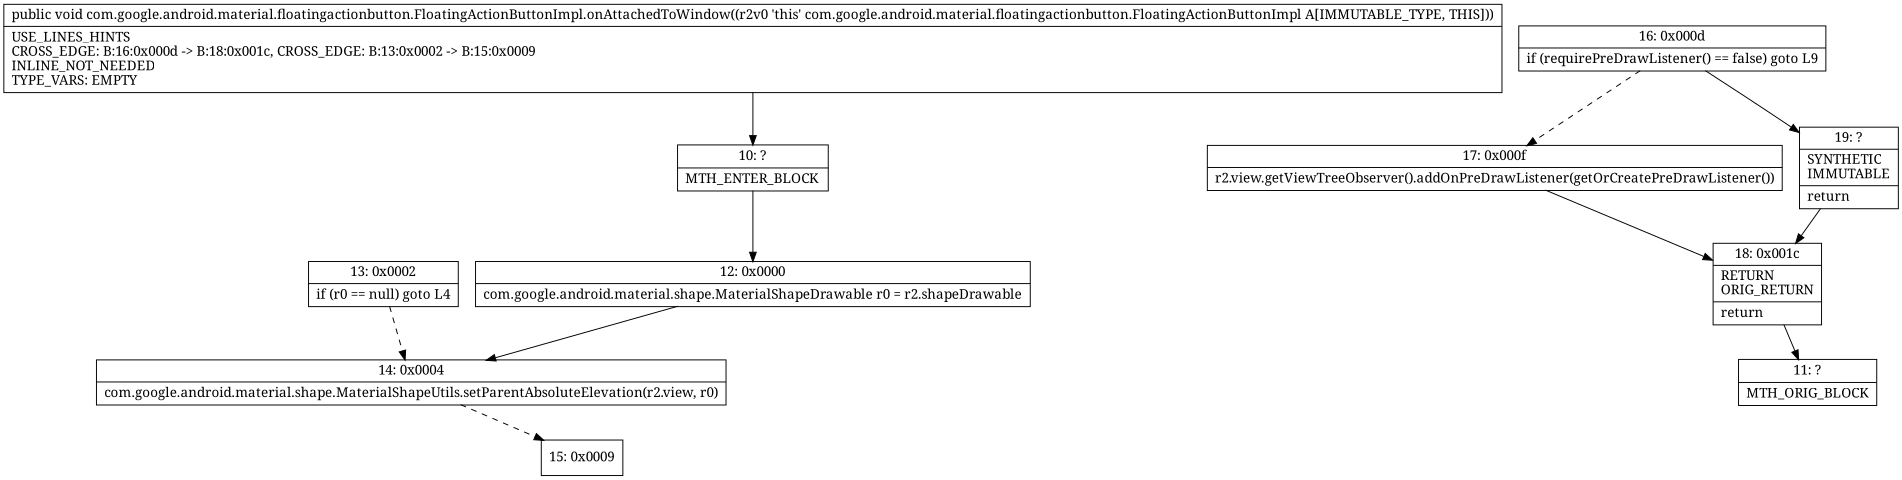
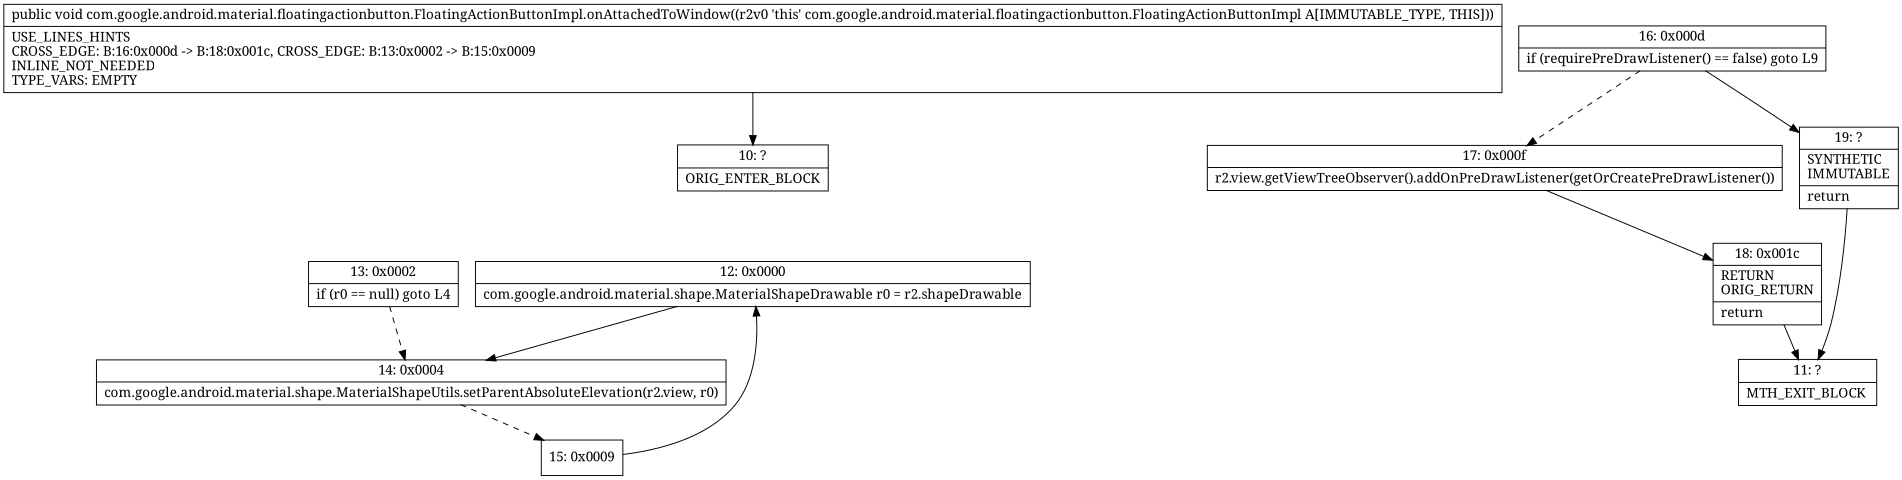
node "10: ?": text "MTH_ENTER_BLOCK" -> "ORIG_ENTER_BLOCK"
edge "10: ?" -> "12: 0x0000": now "15: 0x0009" -> "12: 0x0000"
edge "19: ?" -> "18: 0x001c": now "19: ?" -> "11: ?"
node "11: ?": text "MTH_ORIG_BLOCK" -> "MTH_EXIT_BLOCK"
